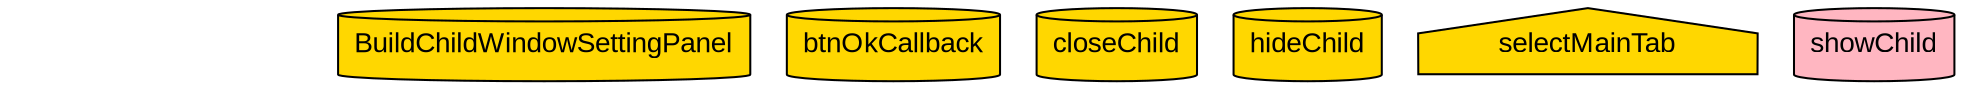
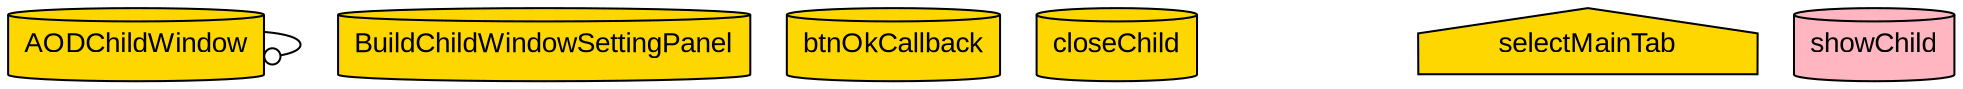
node "AODChildWindow": added
node "hideChild": removed
